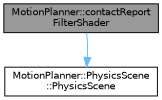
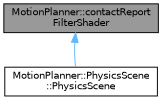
edge "MotionPlanner::contactReport FilterShader" -> "MotionPlanner::PhysicsScene ::PhysicsScene": reversed
